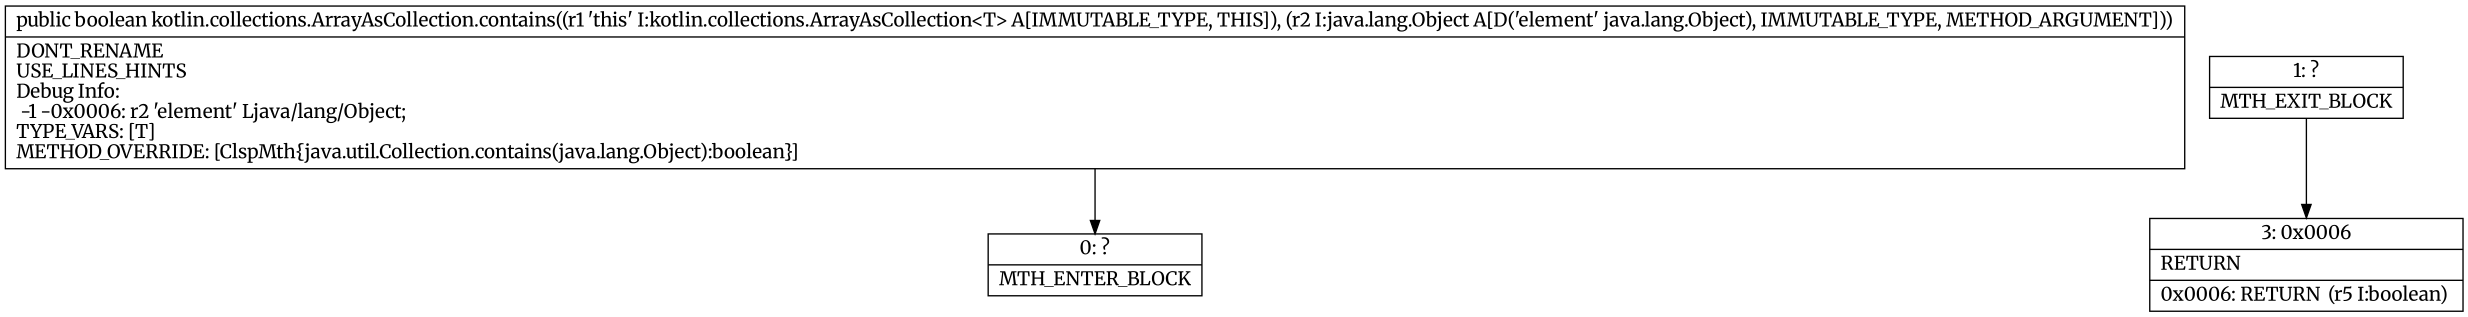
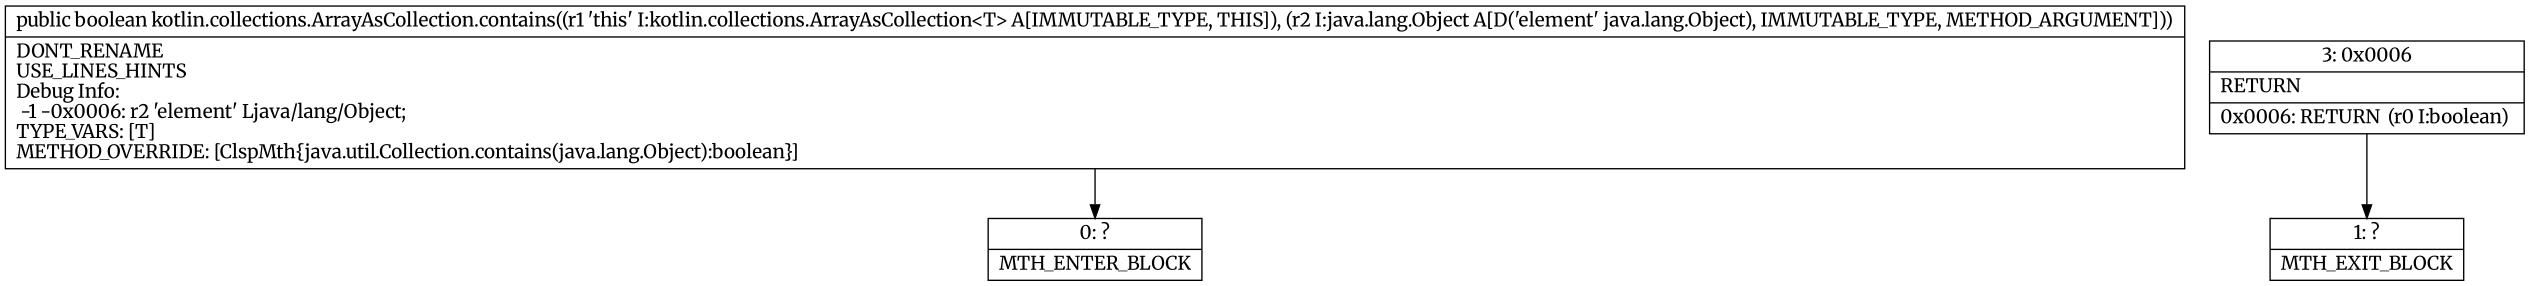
edge "1: ?" -> "3: 0x0006": reversed
node "3: 0x0006": text "0x0006: RETURN  (r5 I:boolean)" -> "0x0006: RETURN  (r0 I:boolean)"
